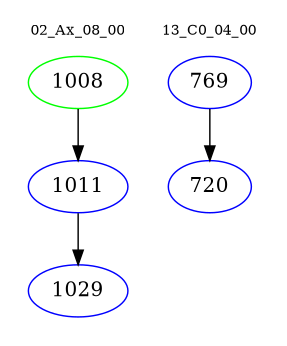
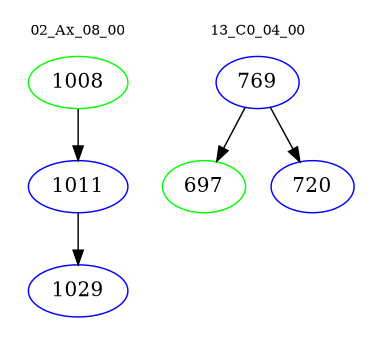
node "697": added
